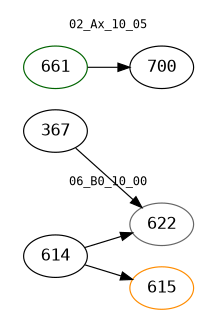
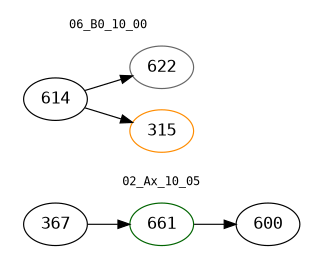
node "700": label "700" -> "600"
edge "367" -> "622": now "367" -> "661"
node "615": label "615" -> "315"
